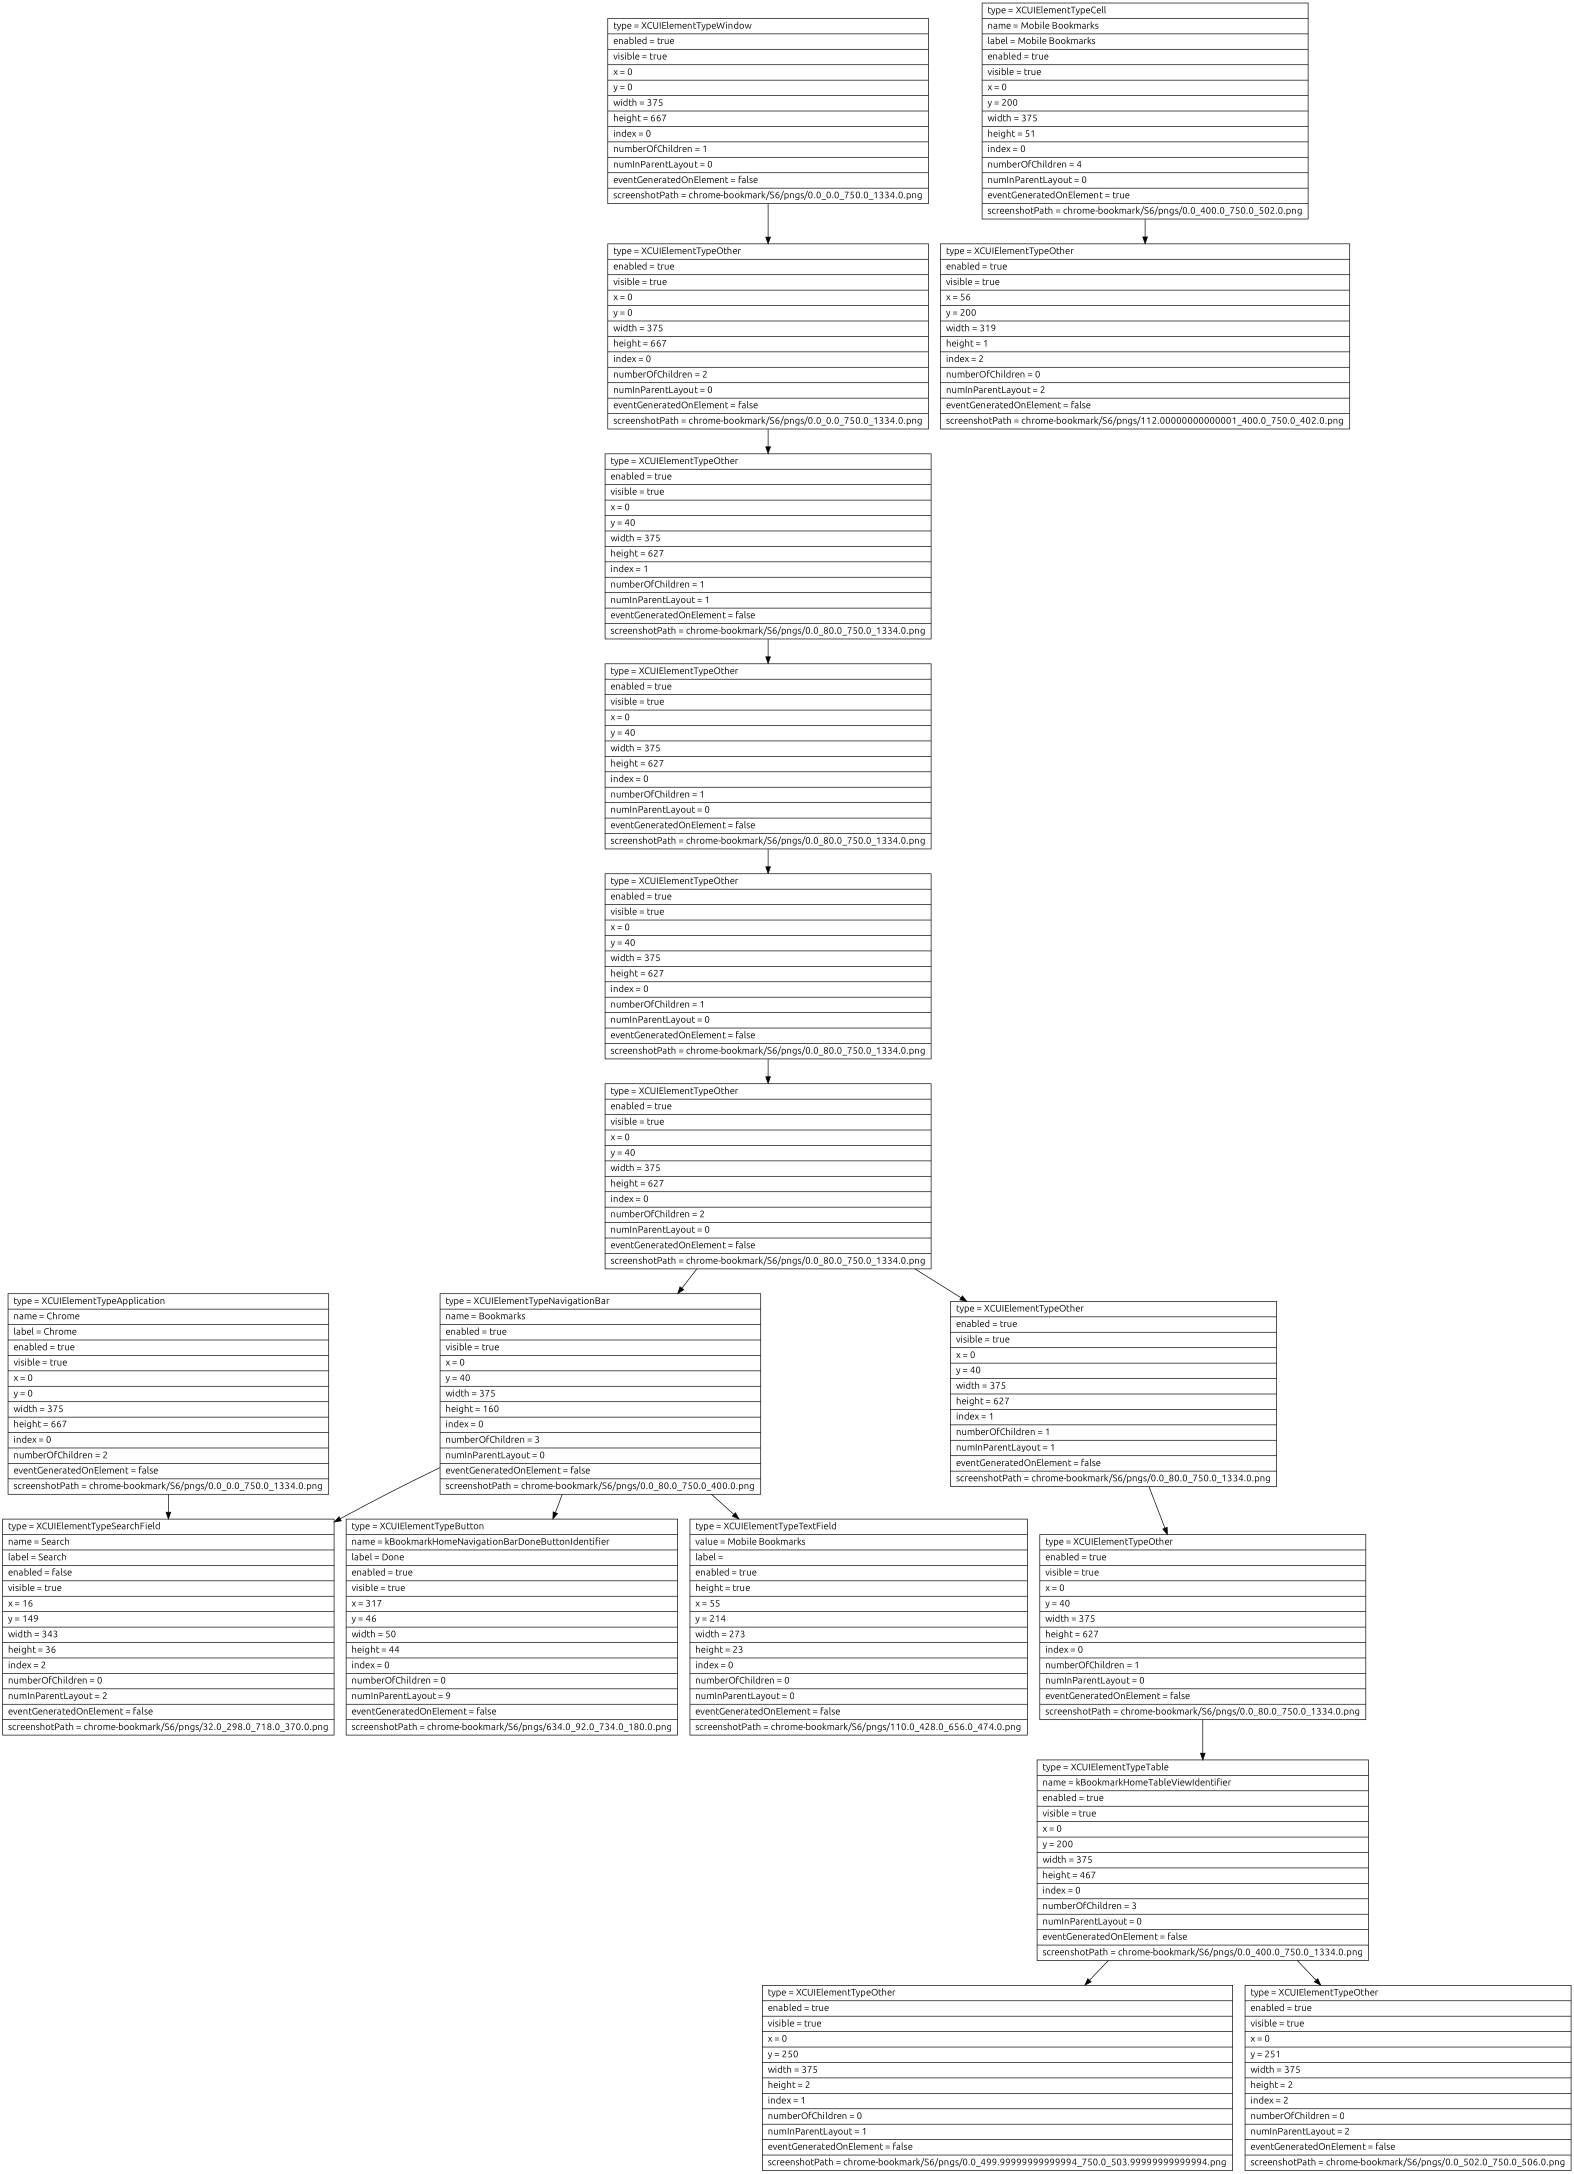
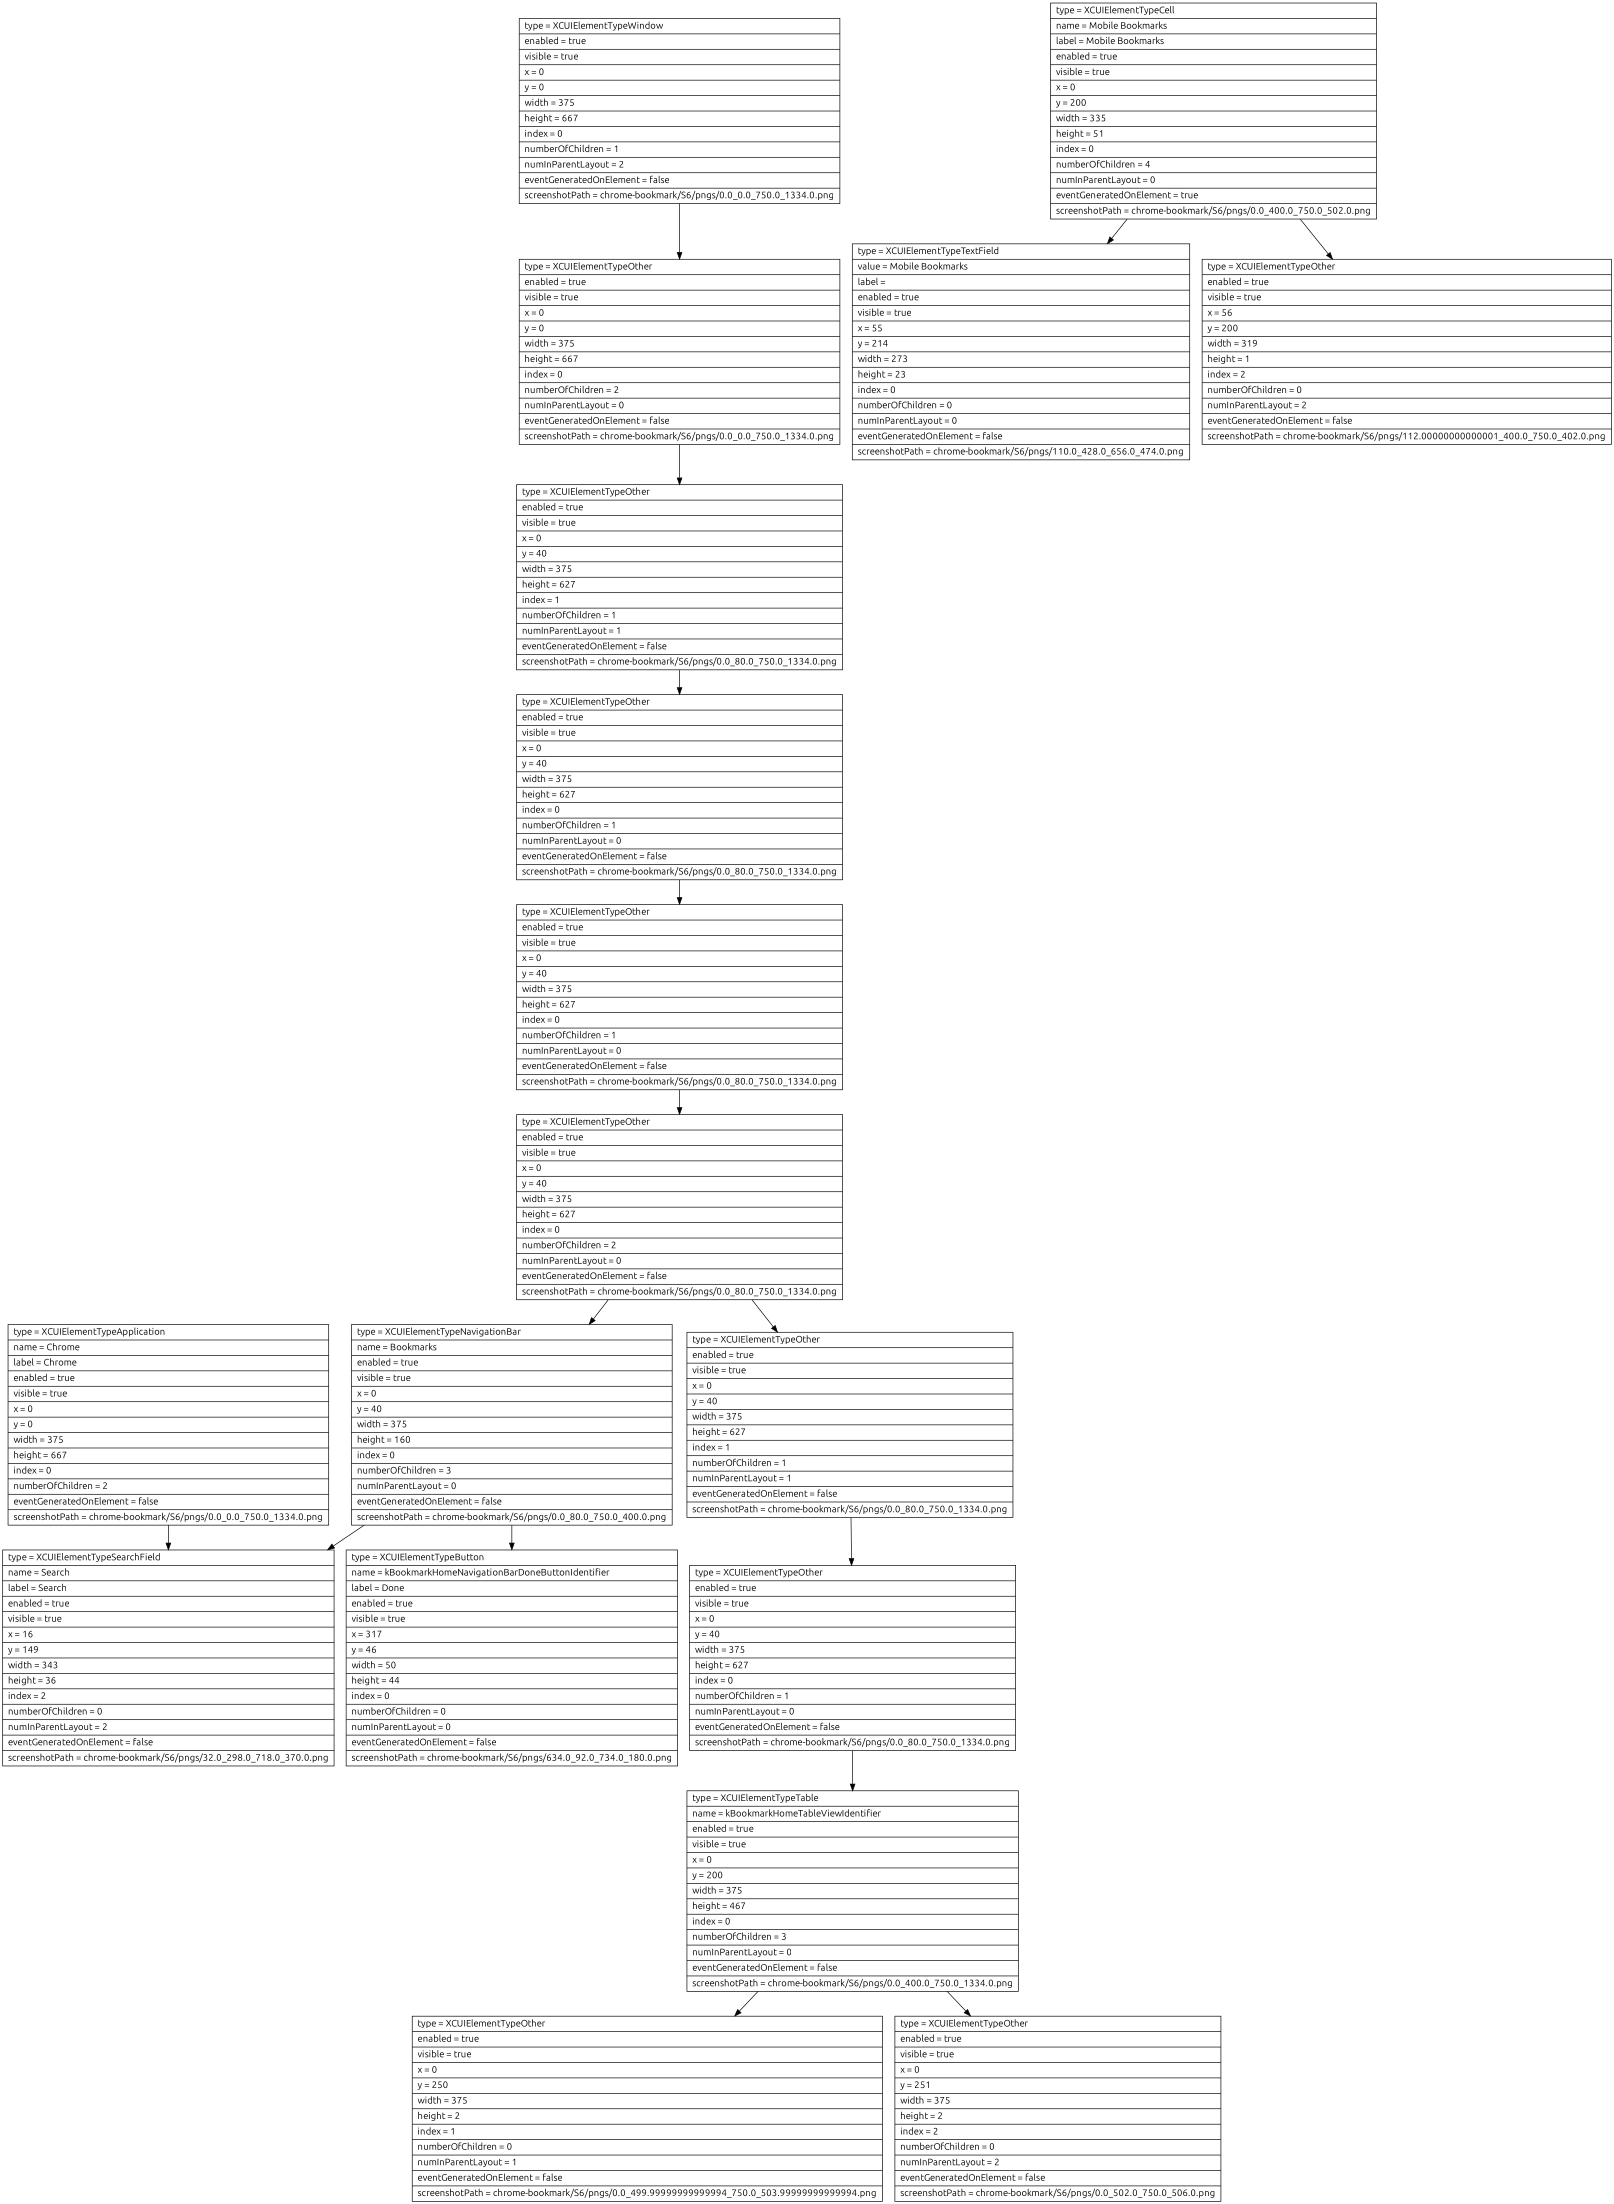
node "type = XCUIElementTypeCell": text "width = 375" -> "width = 335"
node "type = XCUIElementTypeWindow": text "numInParentLayout = 0" -> "numInParentLayout = 2"
edge "type = XCUIElementTypeNavigationBar" -> "type = XCUIElementTypeTextField": now "type = XCUIElementTypeCell" -> "type = XCUIElementTypeTextField"
node "type = XCUIElementTypeSearchField": text "enabled = false" -> "enabled = true"
node "type = XCUIElementTypeTextField": text "height = true" -> "visible = true"
node "type = XCUIElementTypeButton": text "numInParentLayout = 9" -> "numInParentLayout = 0"
